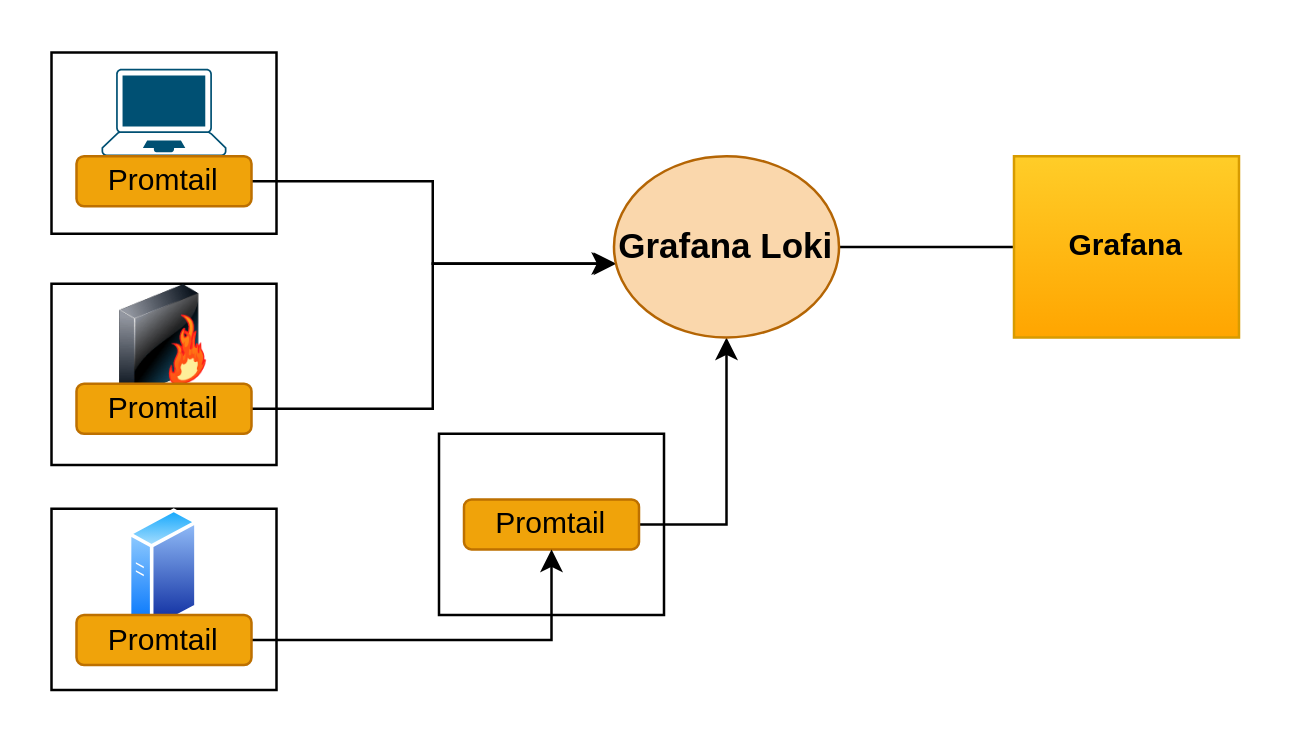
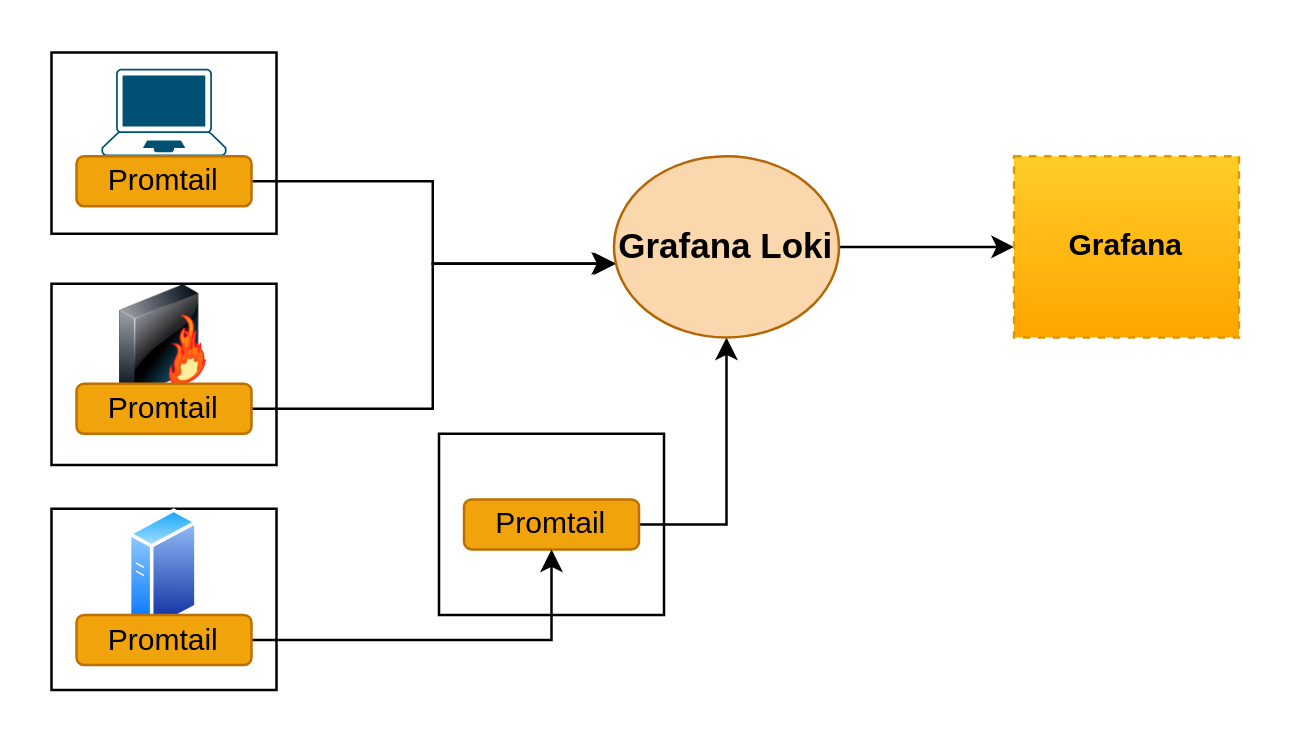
edge "Grafana Loki" -- "Grafana": arrowhead none -> classic
node "Grafana": style solid -> dashed
